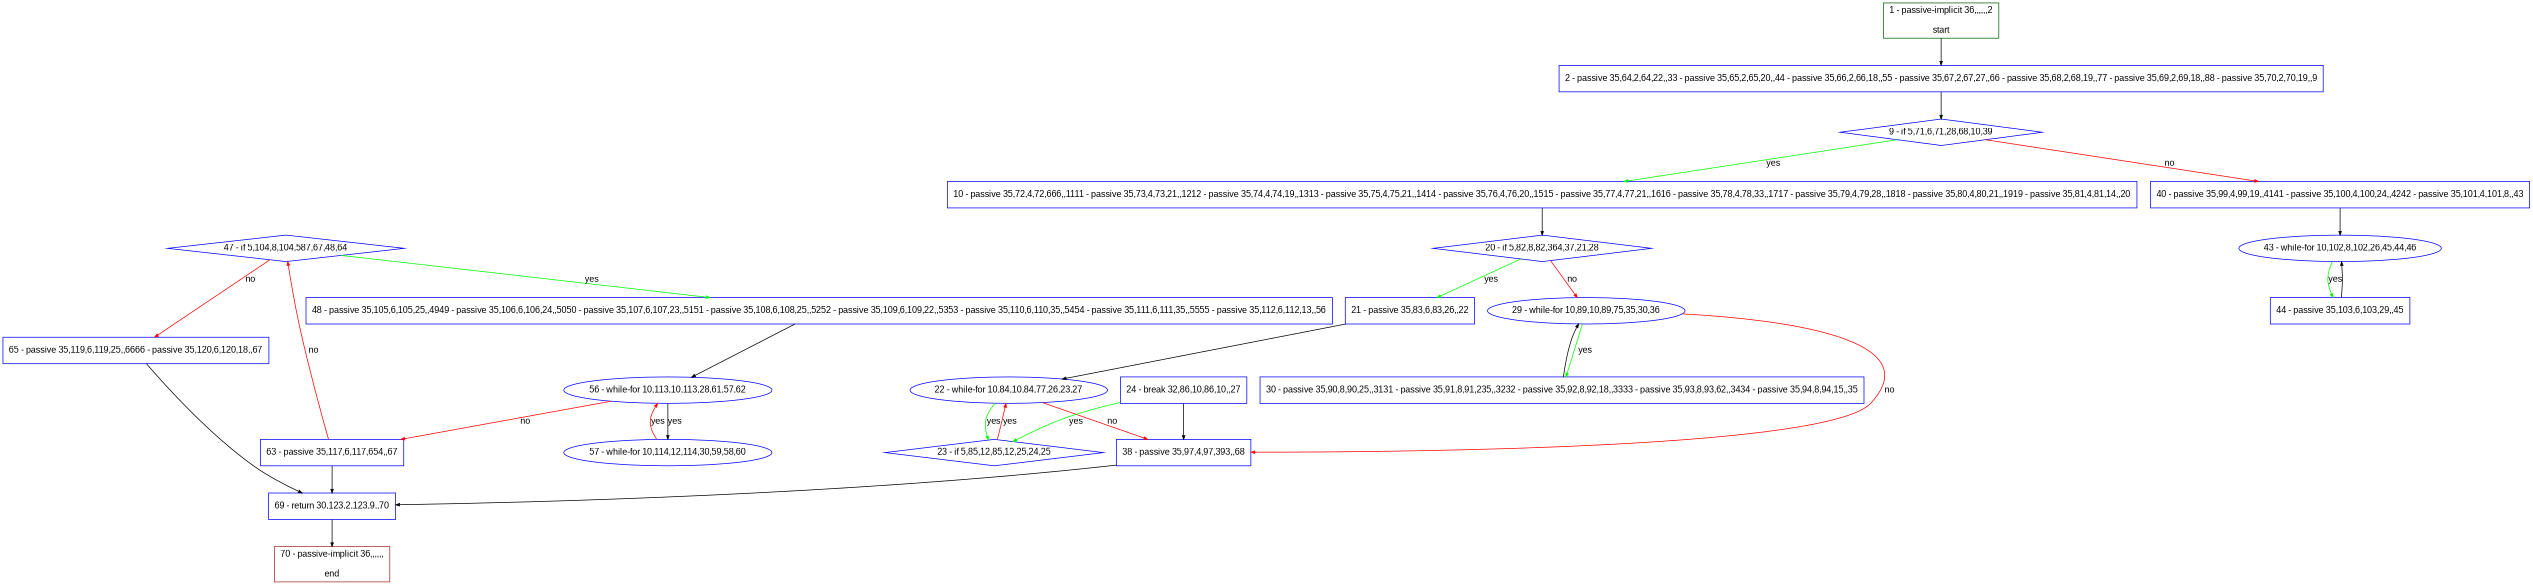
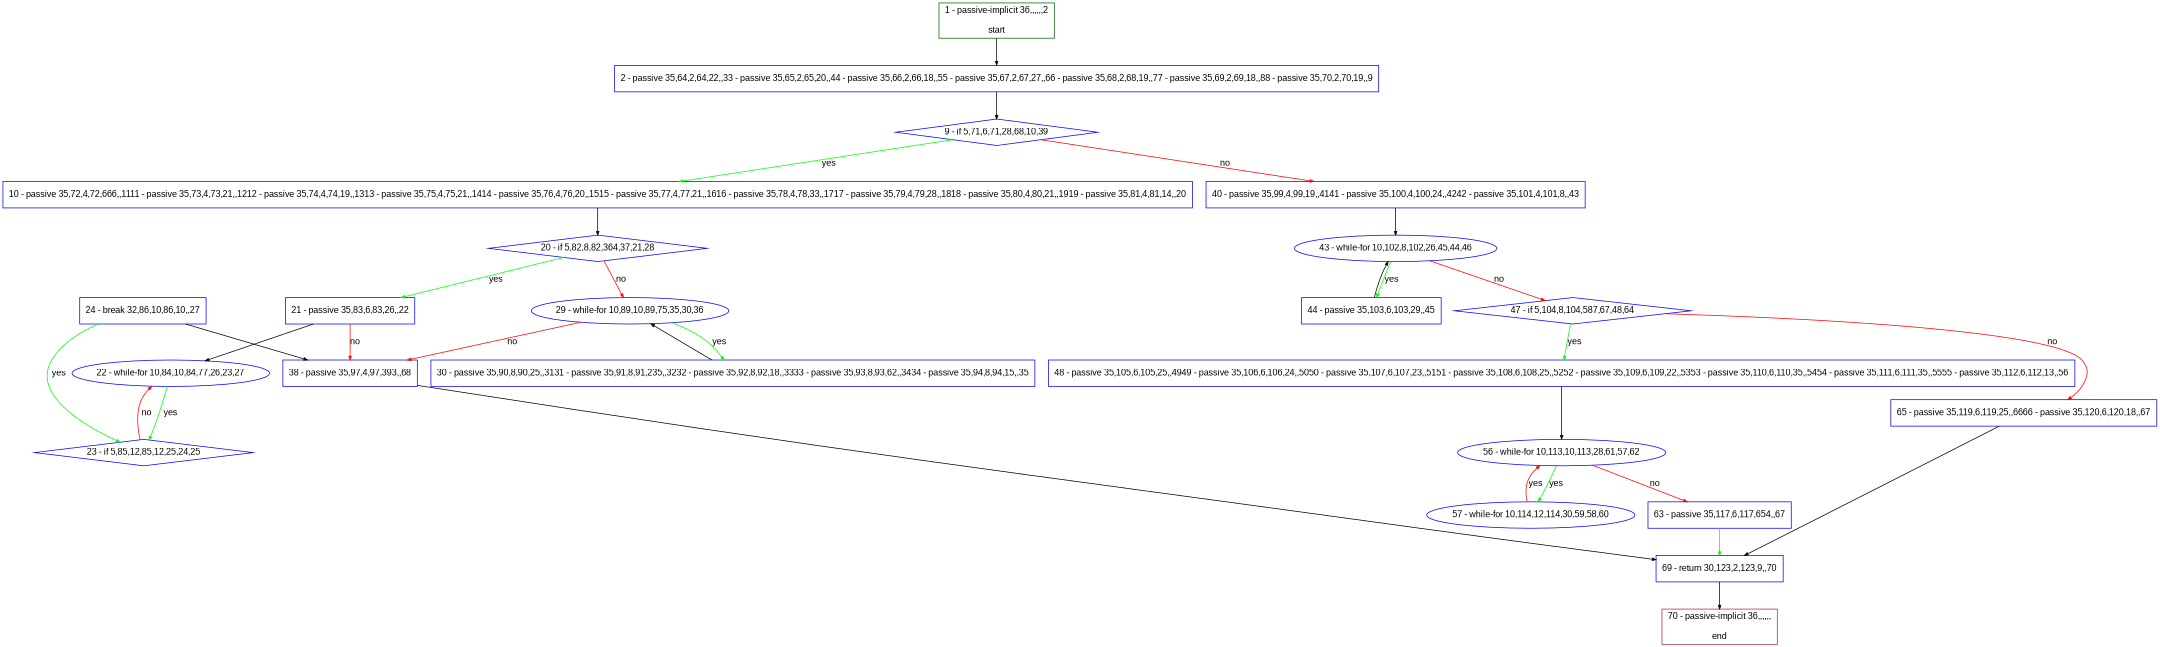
edge "63 - passive 35,117,6,117,654,,67" -> "47 - if 5,104,8,104,587,67,48,64": now "43 - while-for 10,102,8,102,26,45,44,46" -> "47 - if 5,104,8,104,587,67,48,64"
edge "56 - while-for 10,113,10,113,28,61,57,62" -> "57 - while-for 10,114,12,114,30,59,58,60": color #000000 -> #00ff00
edge "22 - while-for 10,84,10,84,77,26,23,27" -> "38 - passive 35,97,4,97,393,,68": now "21 - passive 35,83,6,83,26,,22" -> "38 - passive 35,97,4,97,393,,68"
edge "23 - if 5,85,12,85,12,25,24,25" -> "22 - while-for 10,84,10,84,77,26,23,27": label "yes" -> "no"
edge "63 - passive 35,117,6,117,654,,67" -> "69 - return 30,123,2,123,9,,70": color #000000 -> #00ff00
